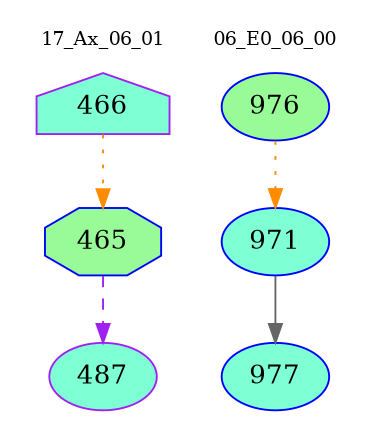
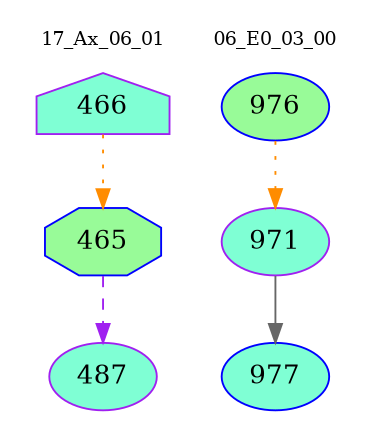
cluster "06_E0_06_00": label "06_E0_06_00" -> "06_E0_03_00"
node "971": color blue -> purple
